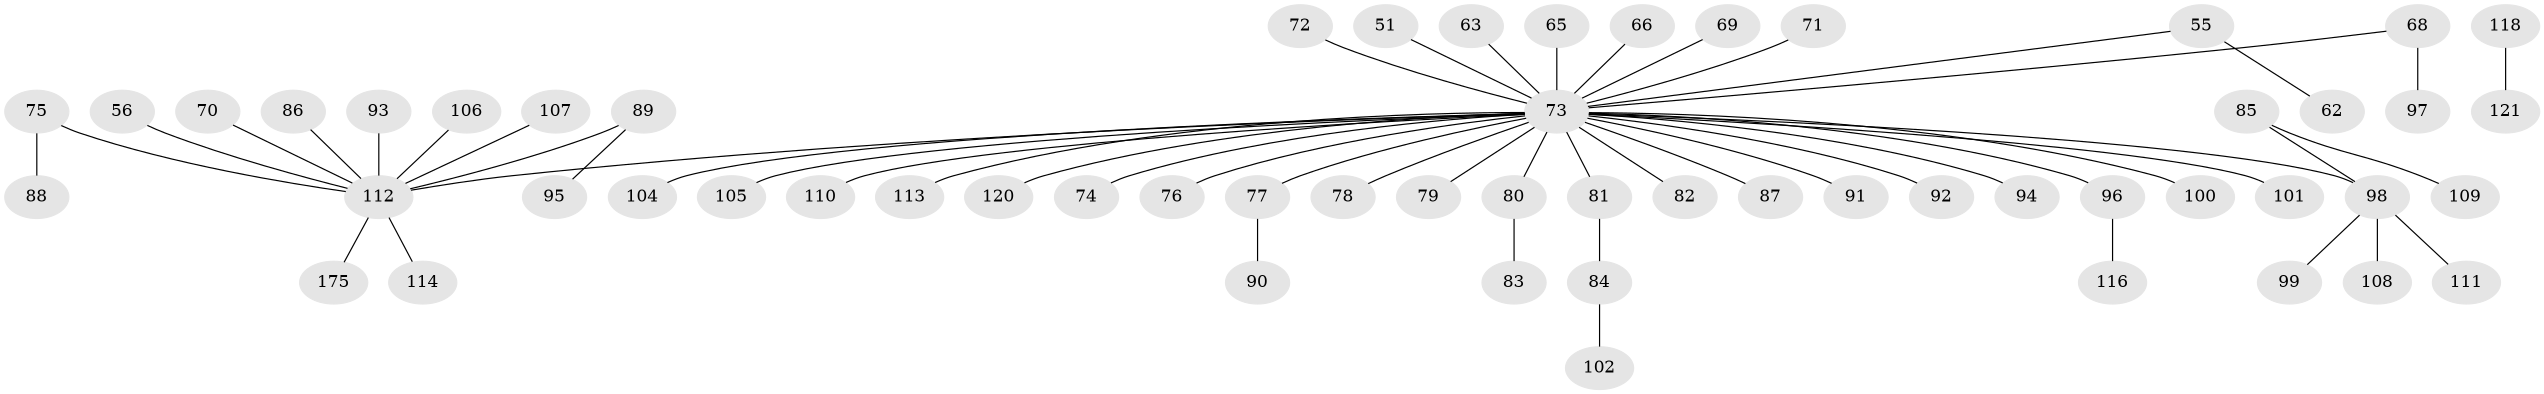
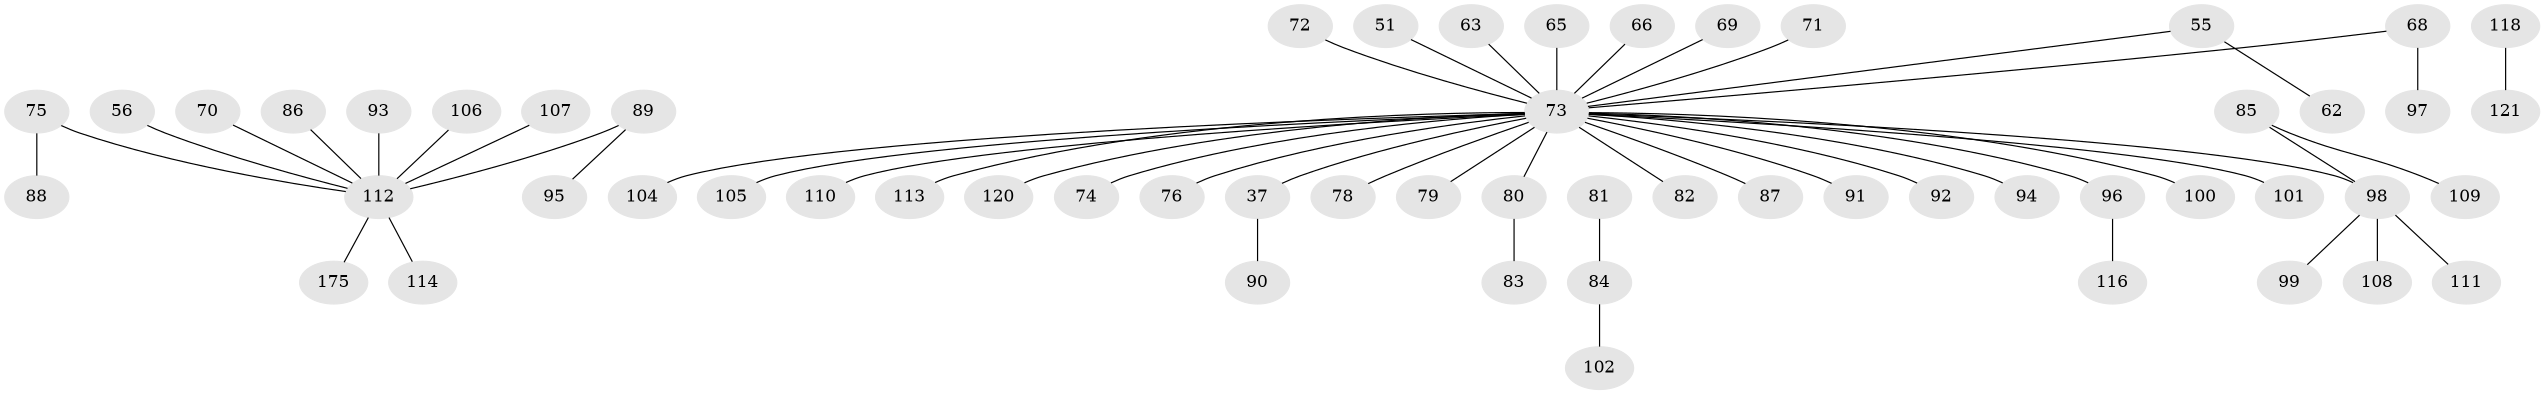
edge "73" -- "112": removed
edge "73" -- "81": removed
node "77": label "77" -> "37"
